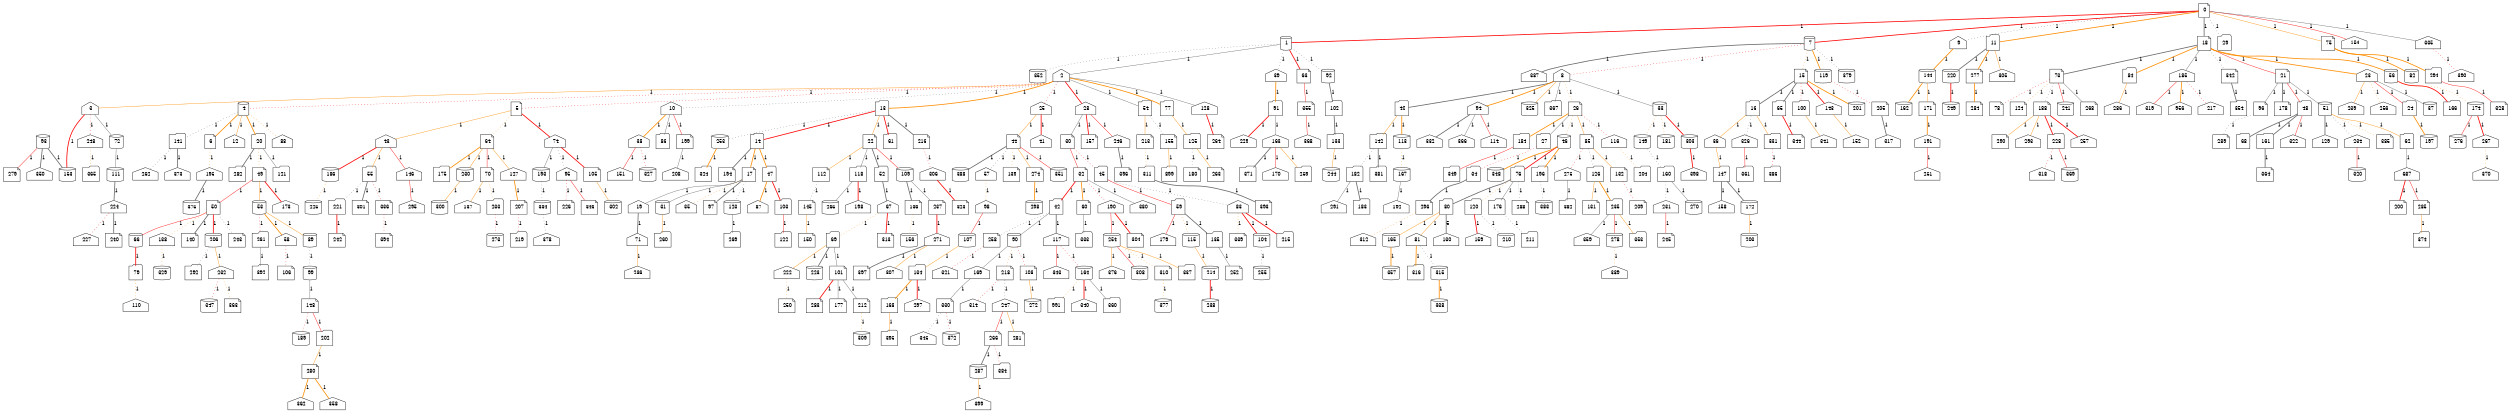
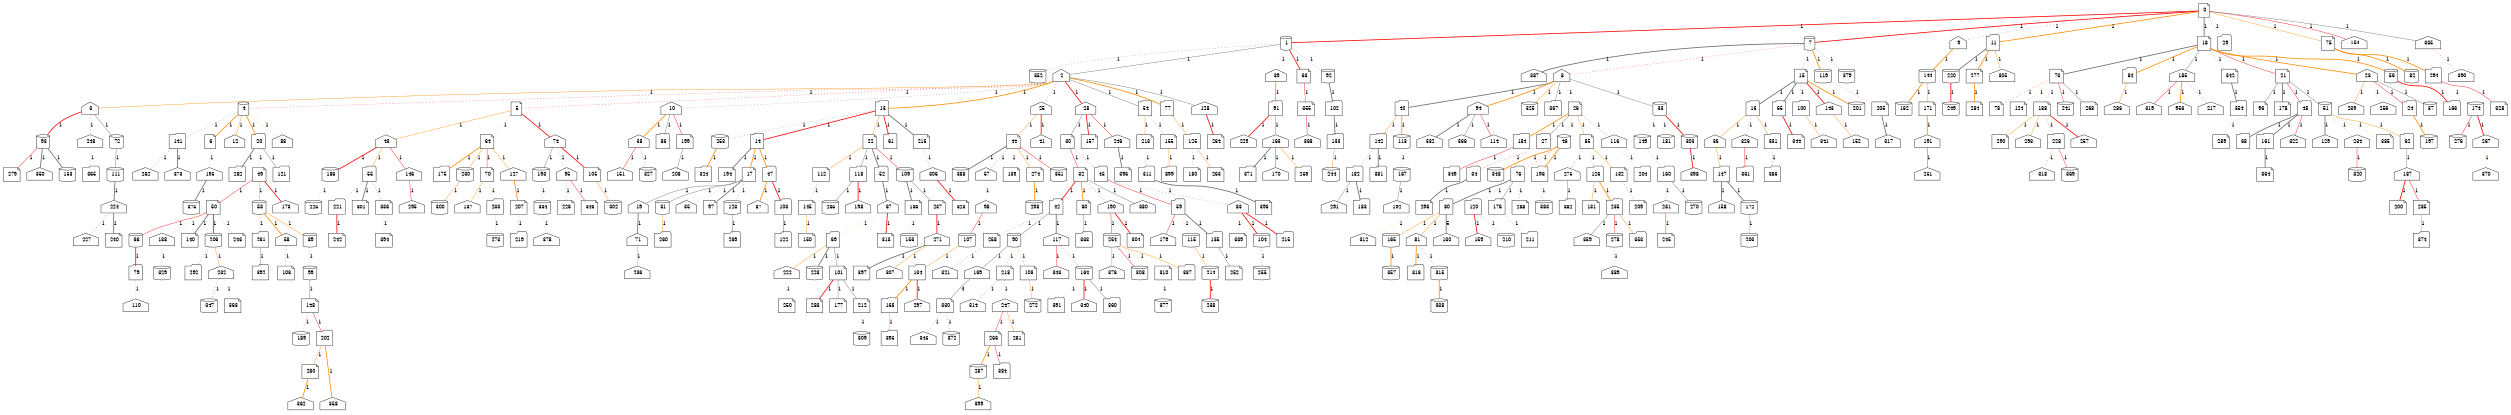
edge "188" -- "228": style bold -> dotted
edge "3" -- "153": now "3" -- "93"
edge "46" -- "76": style bold -> dotted
node "687": label "687" -> "187"
edge "169" -- "330": label "1" -> "4"
node "991": label "991" -> "391"
edge "266" -- "287": color gray40 -> darkorange
edge "266" -- "384": style dotted -> solid
edge "280" -- "358": now "202" -- "358"
